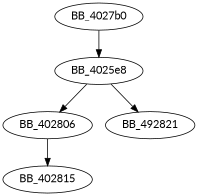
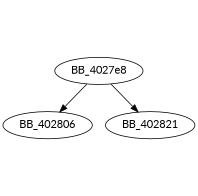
node "BB_4027b0": removed
node "BB_4025e8": label "BB_4025e8" -> "BB_4027e8"
node "BB_492821": label "BB_492821" -> "BB_402821"
node "BB_402815": removed
